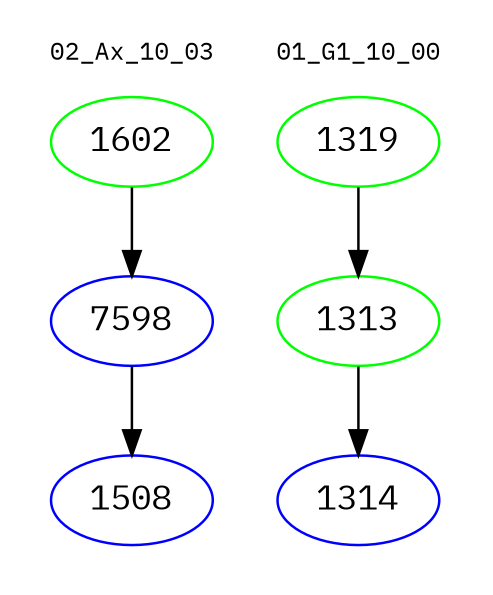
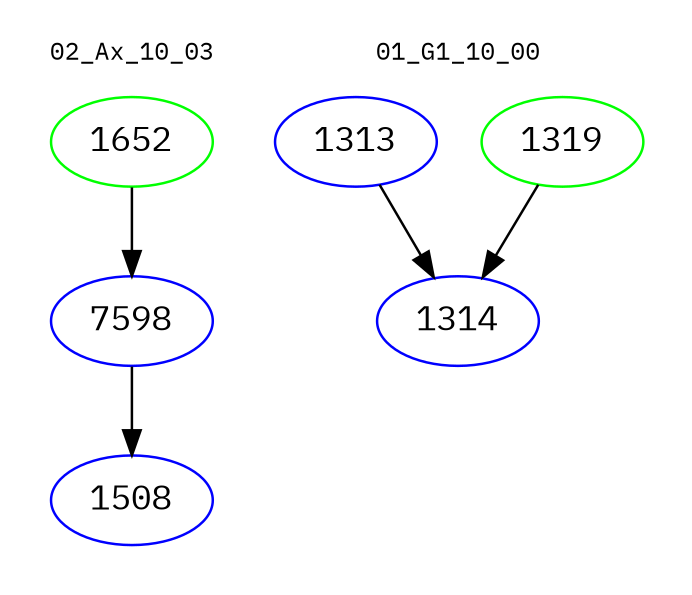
node "1602": label "1602" -> "1652"
edge "1319" -> "1313": now "1319" -> "1314"
node "1313": color green -> blue
